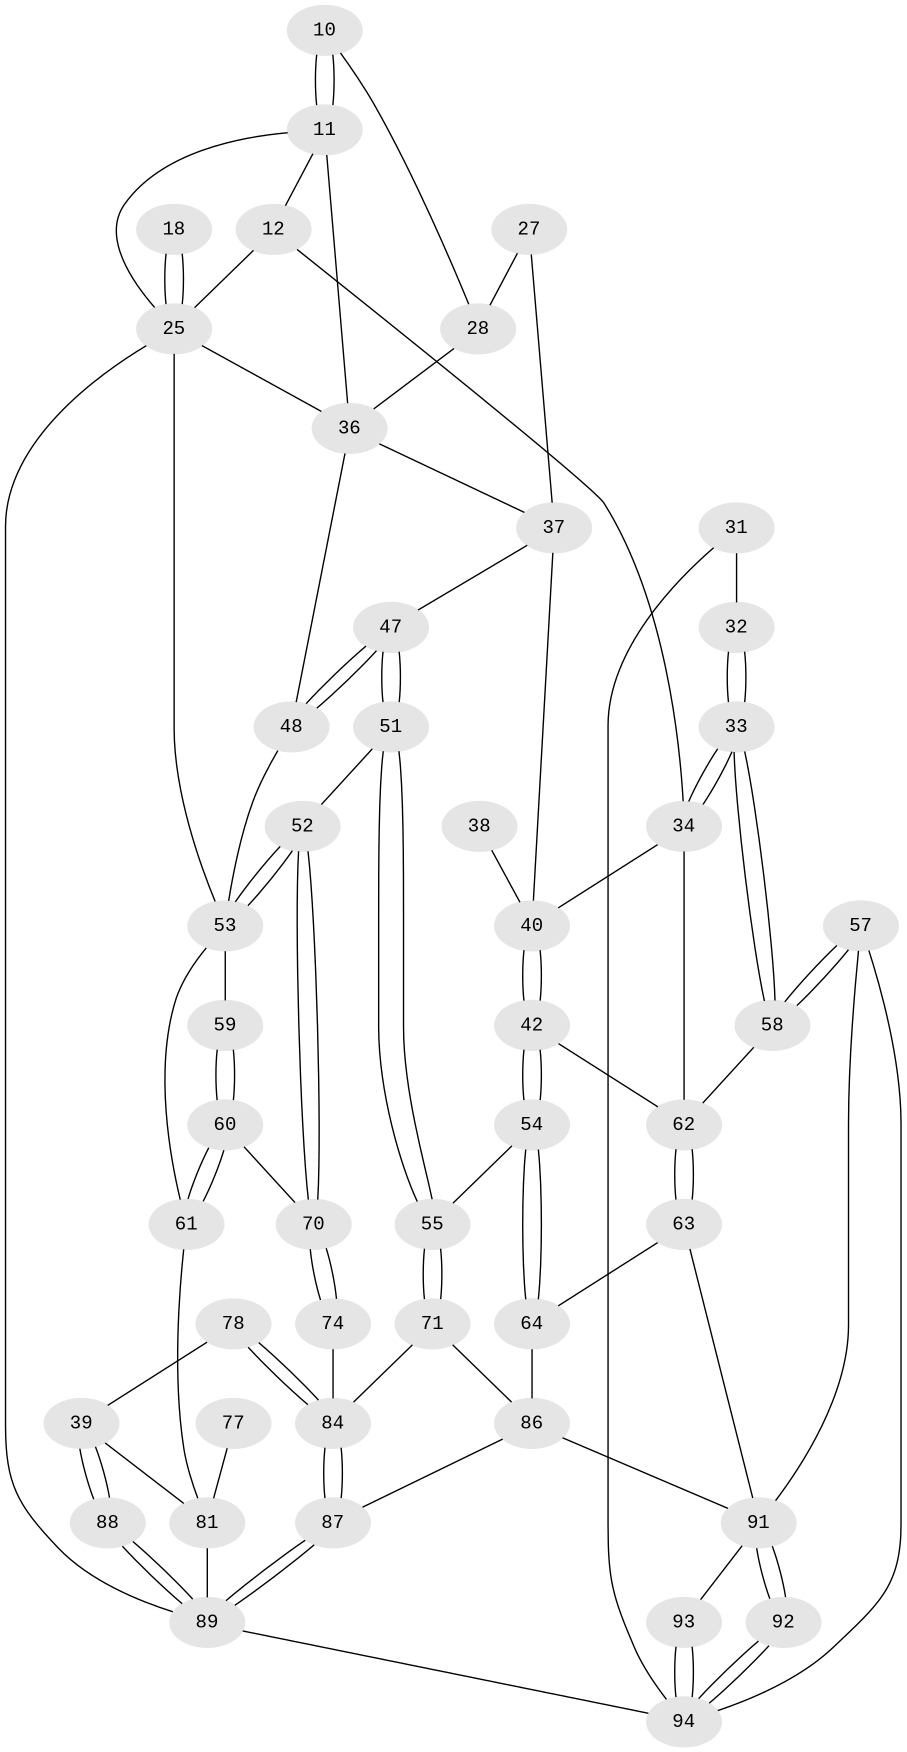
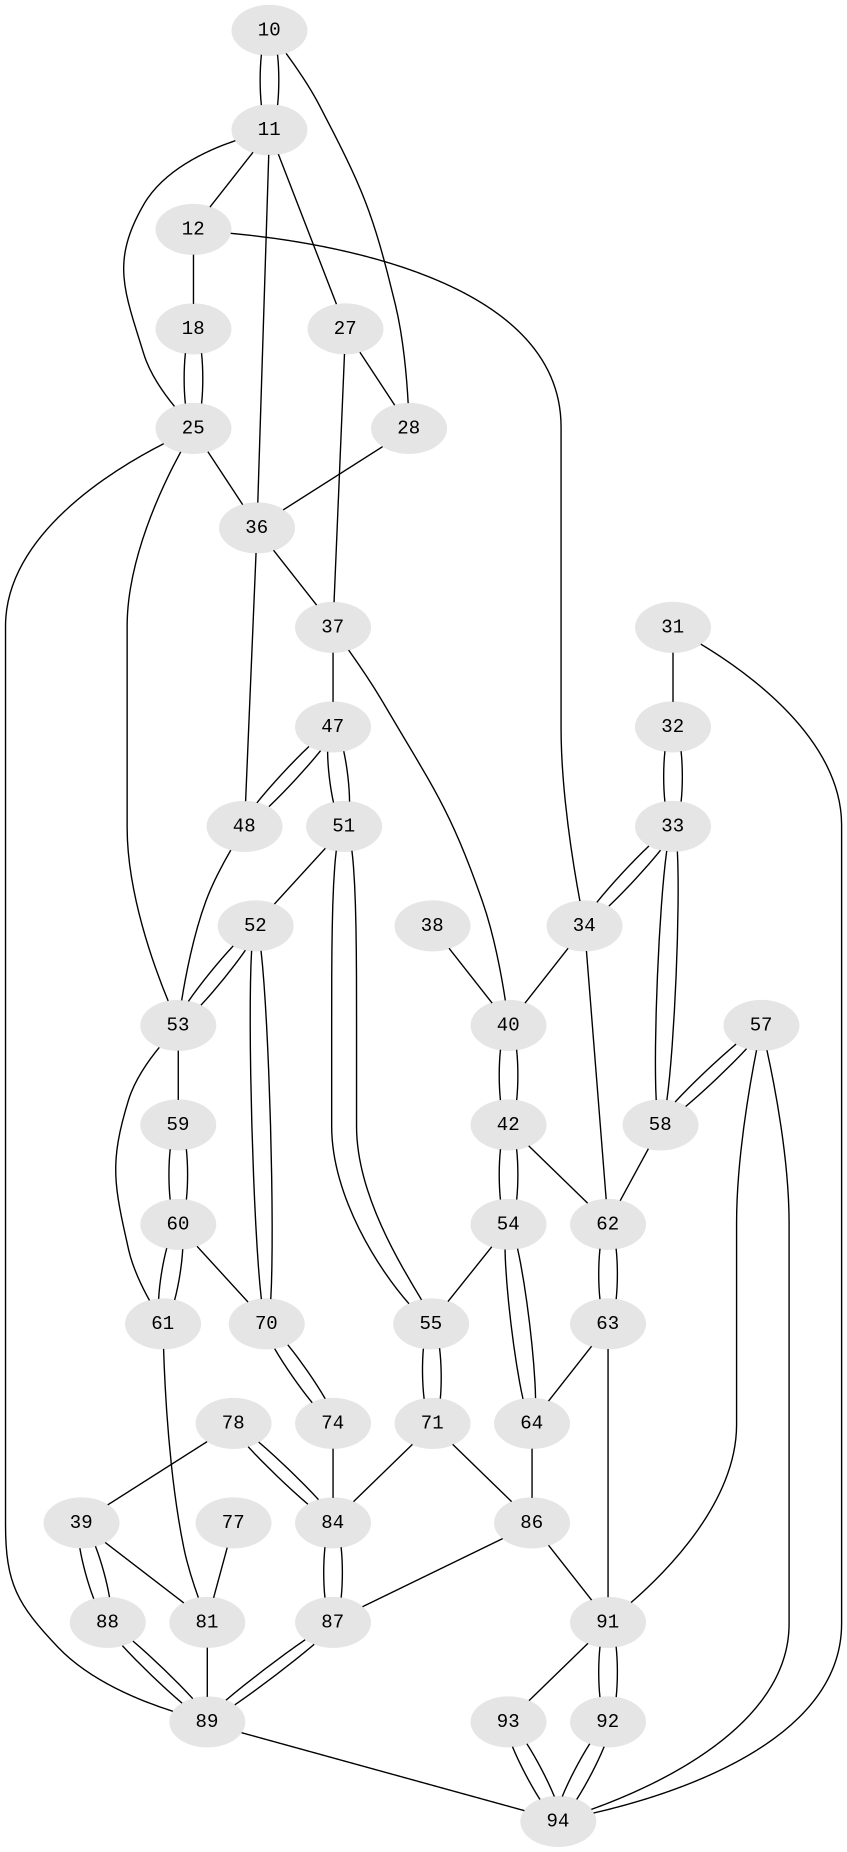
edge "11" -- "27": added
edge "12" -- "25": now "12" -- "18"
